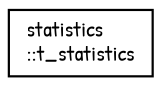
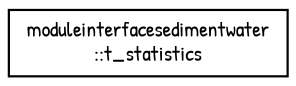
node "statistics ::t_statistics": label "statistics ::t_statistics" -> "moduleinterfacesedimentwater ::t_statistics"
